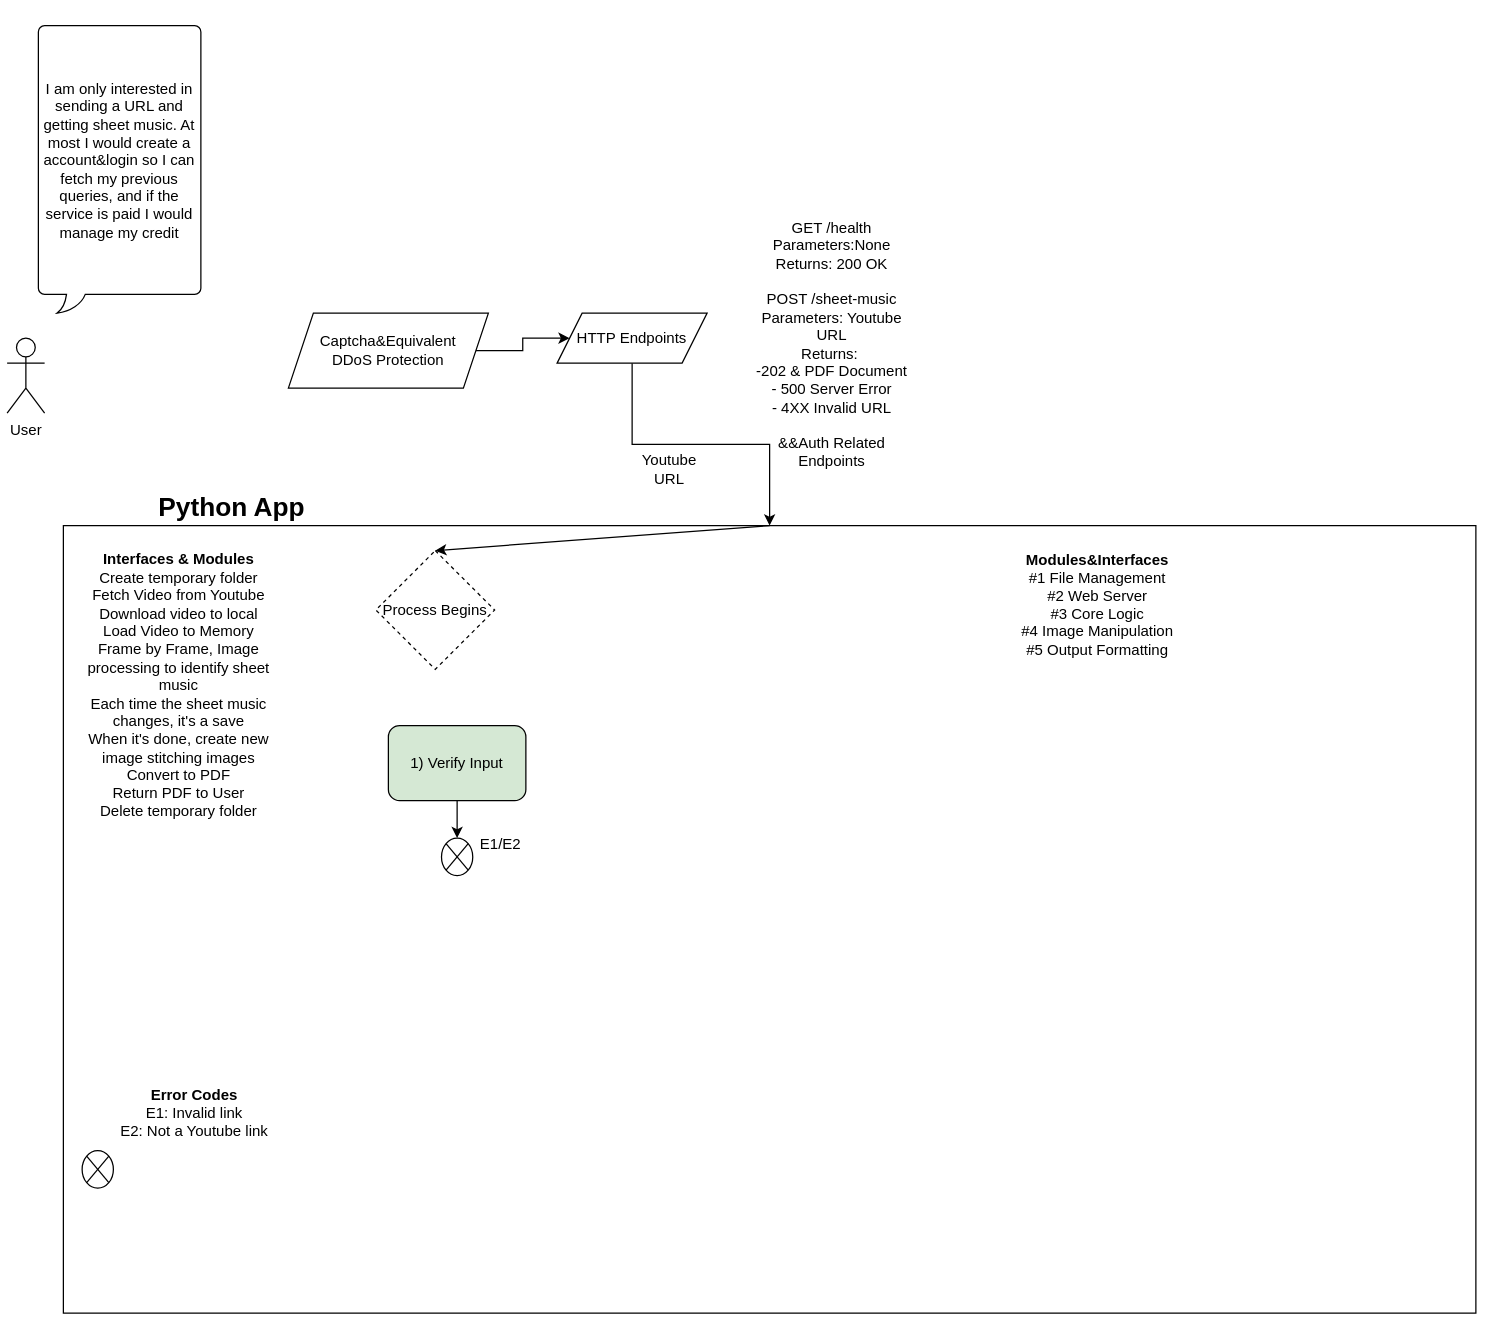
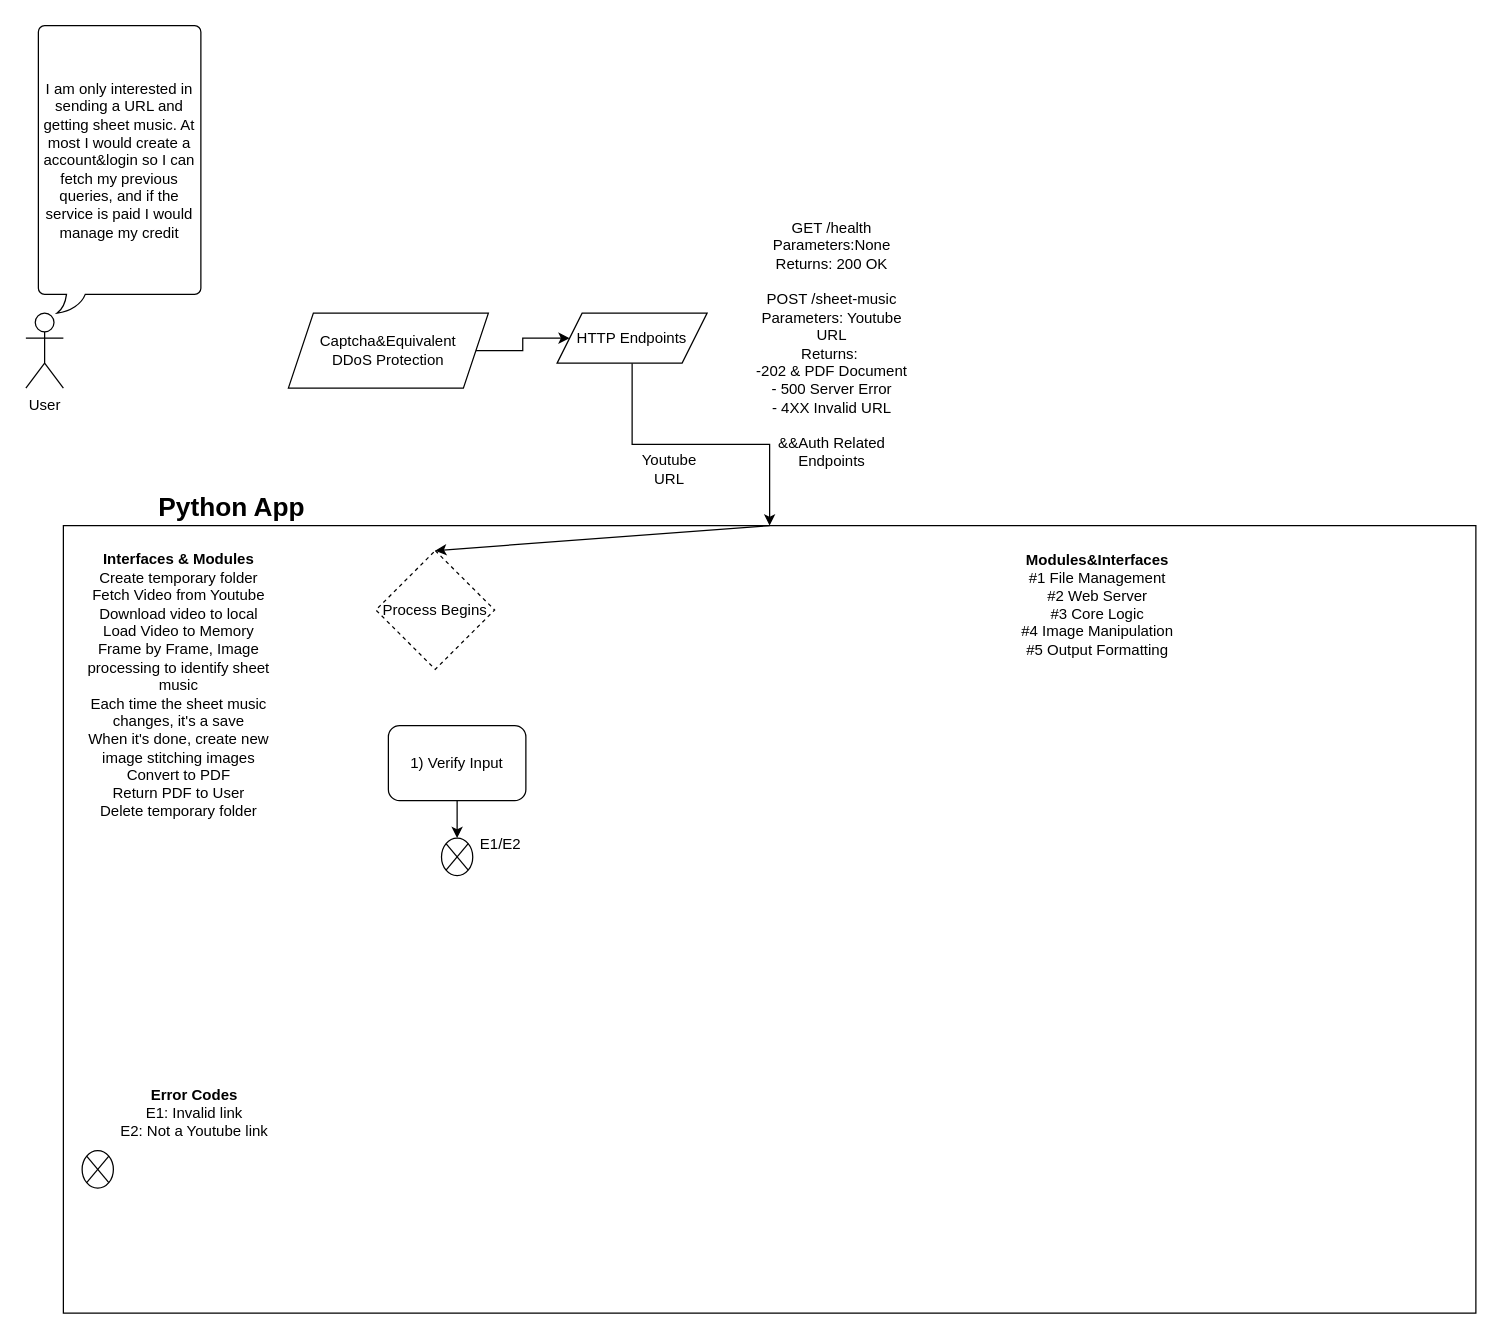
node "User": moved (26, 376) -> (44, 351)
node "1) Verify Input": fillcolor #d5e8d4 -> #ffffff
